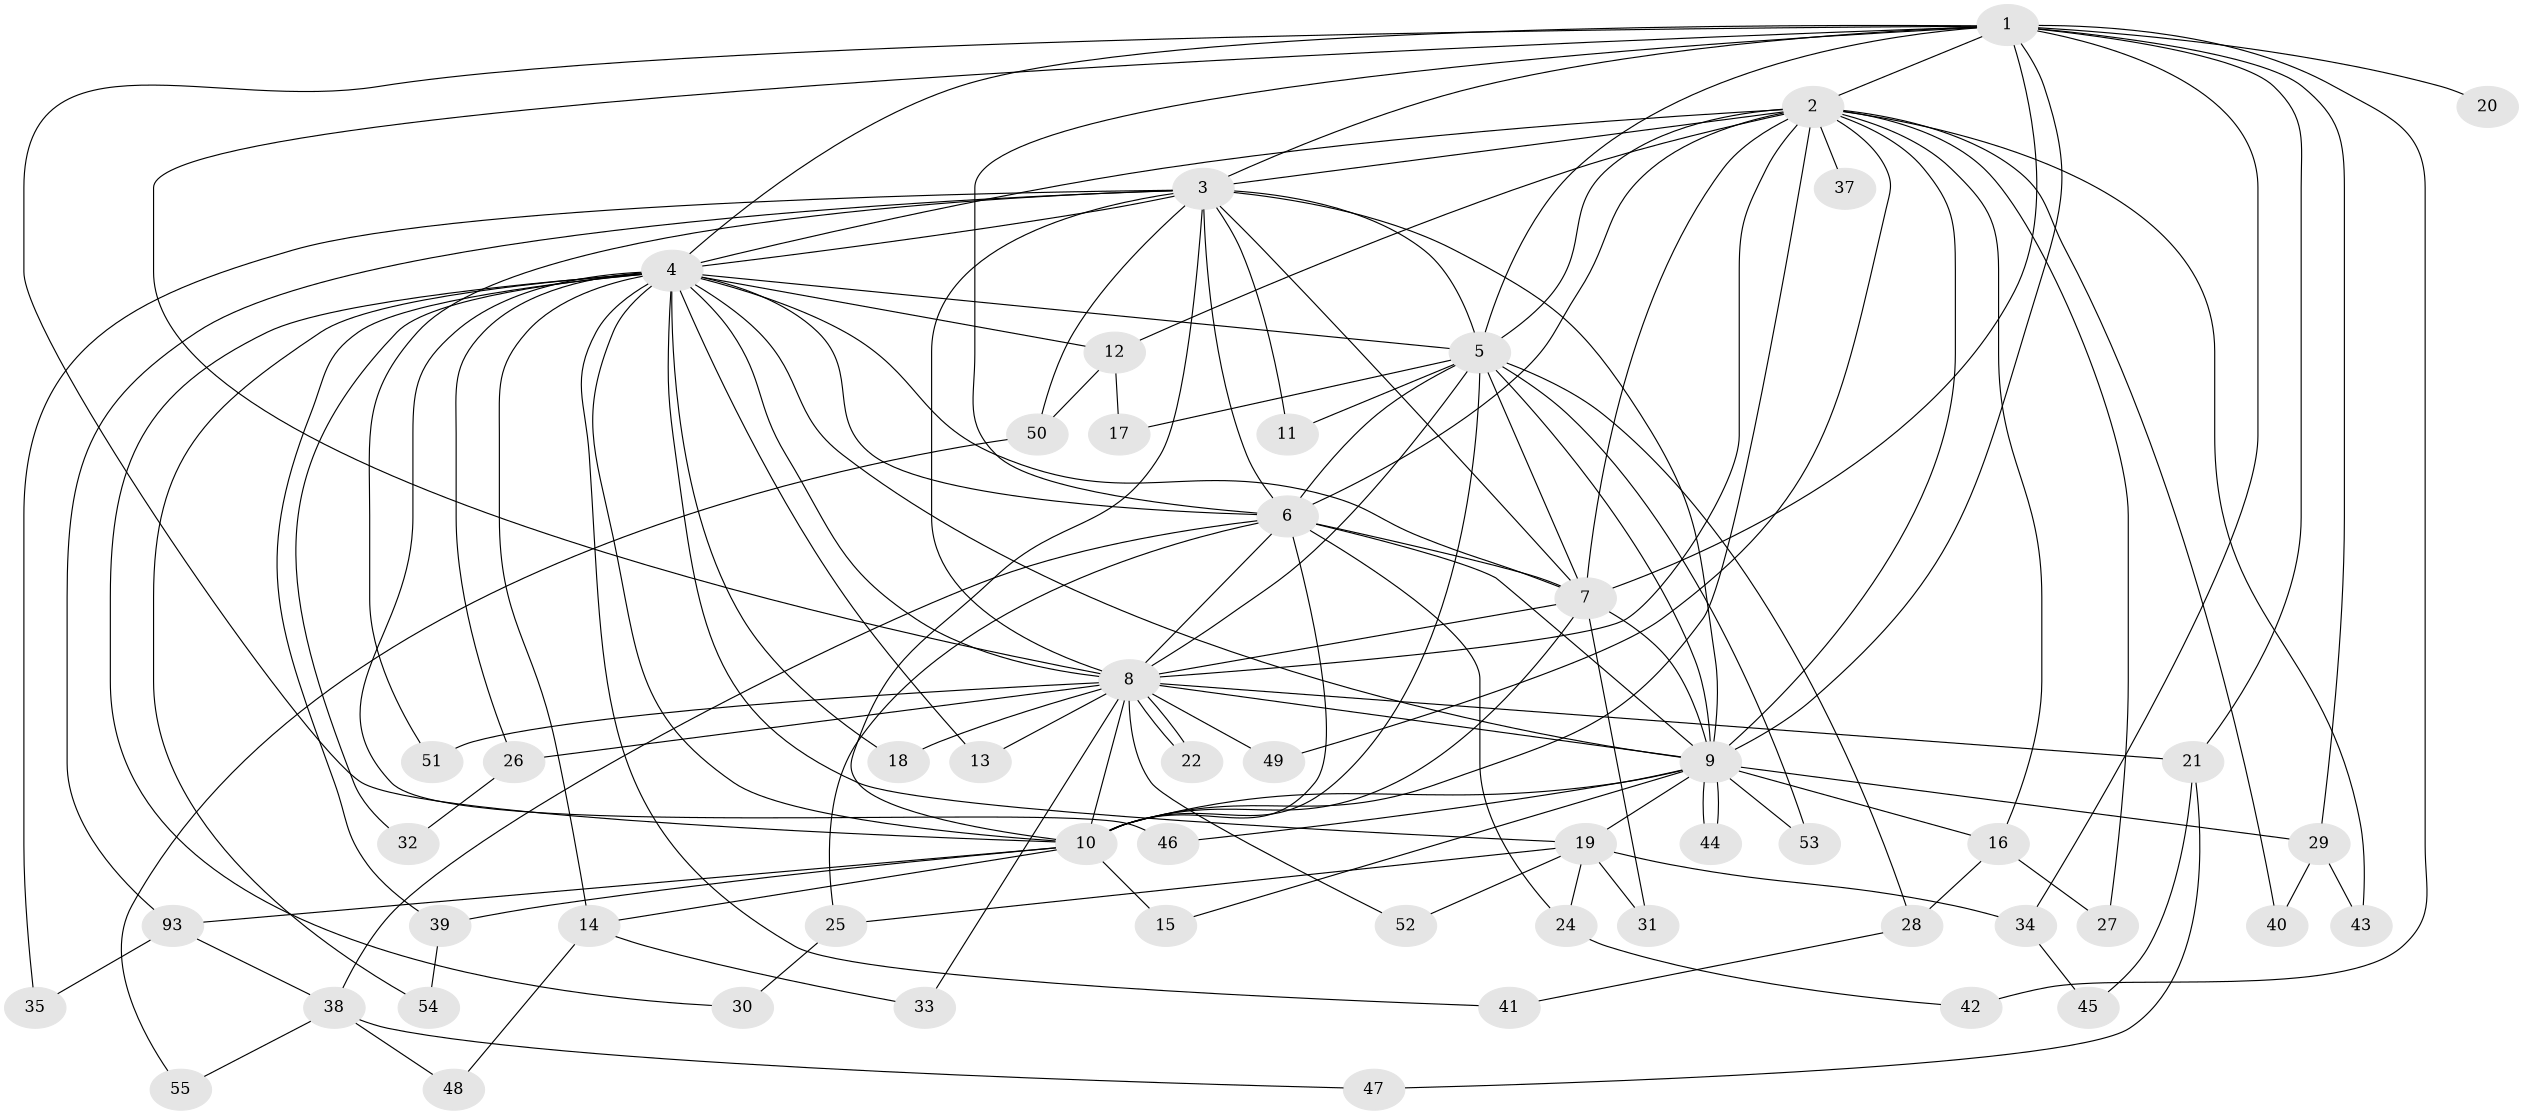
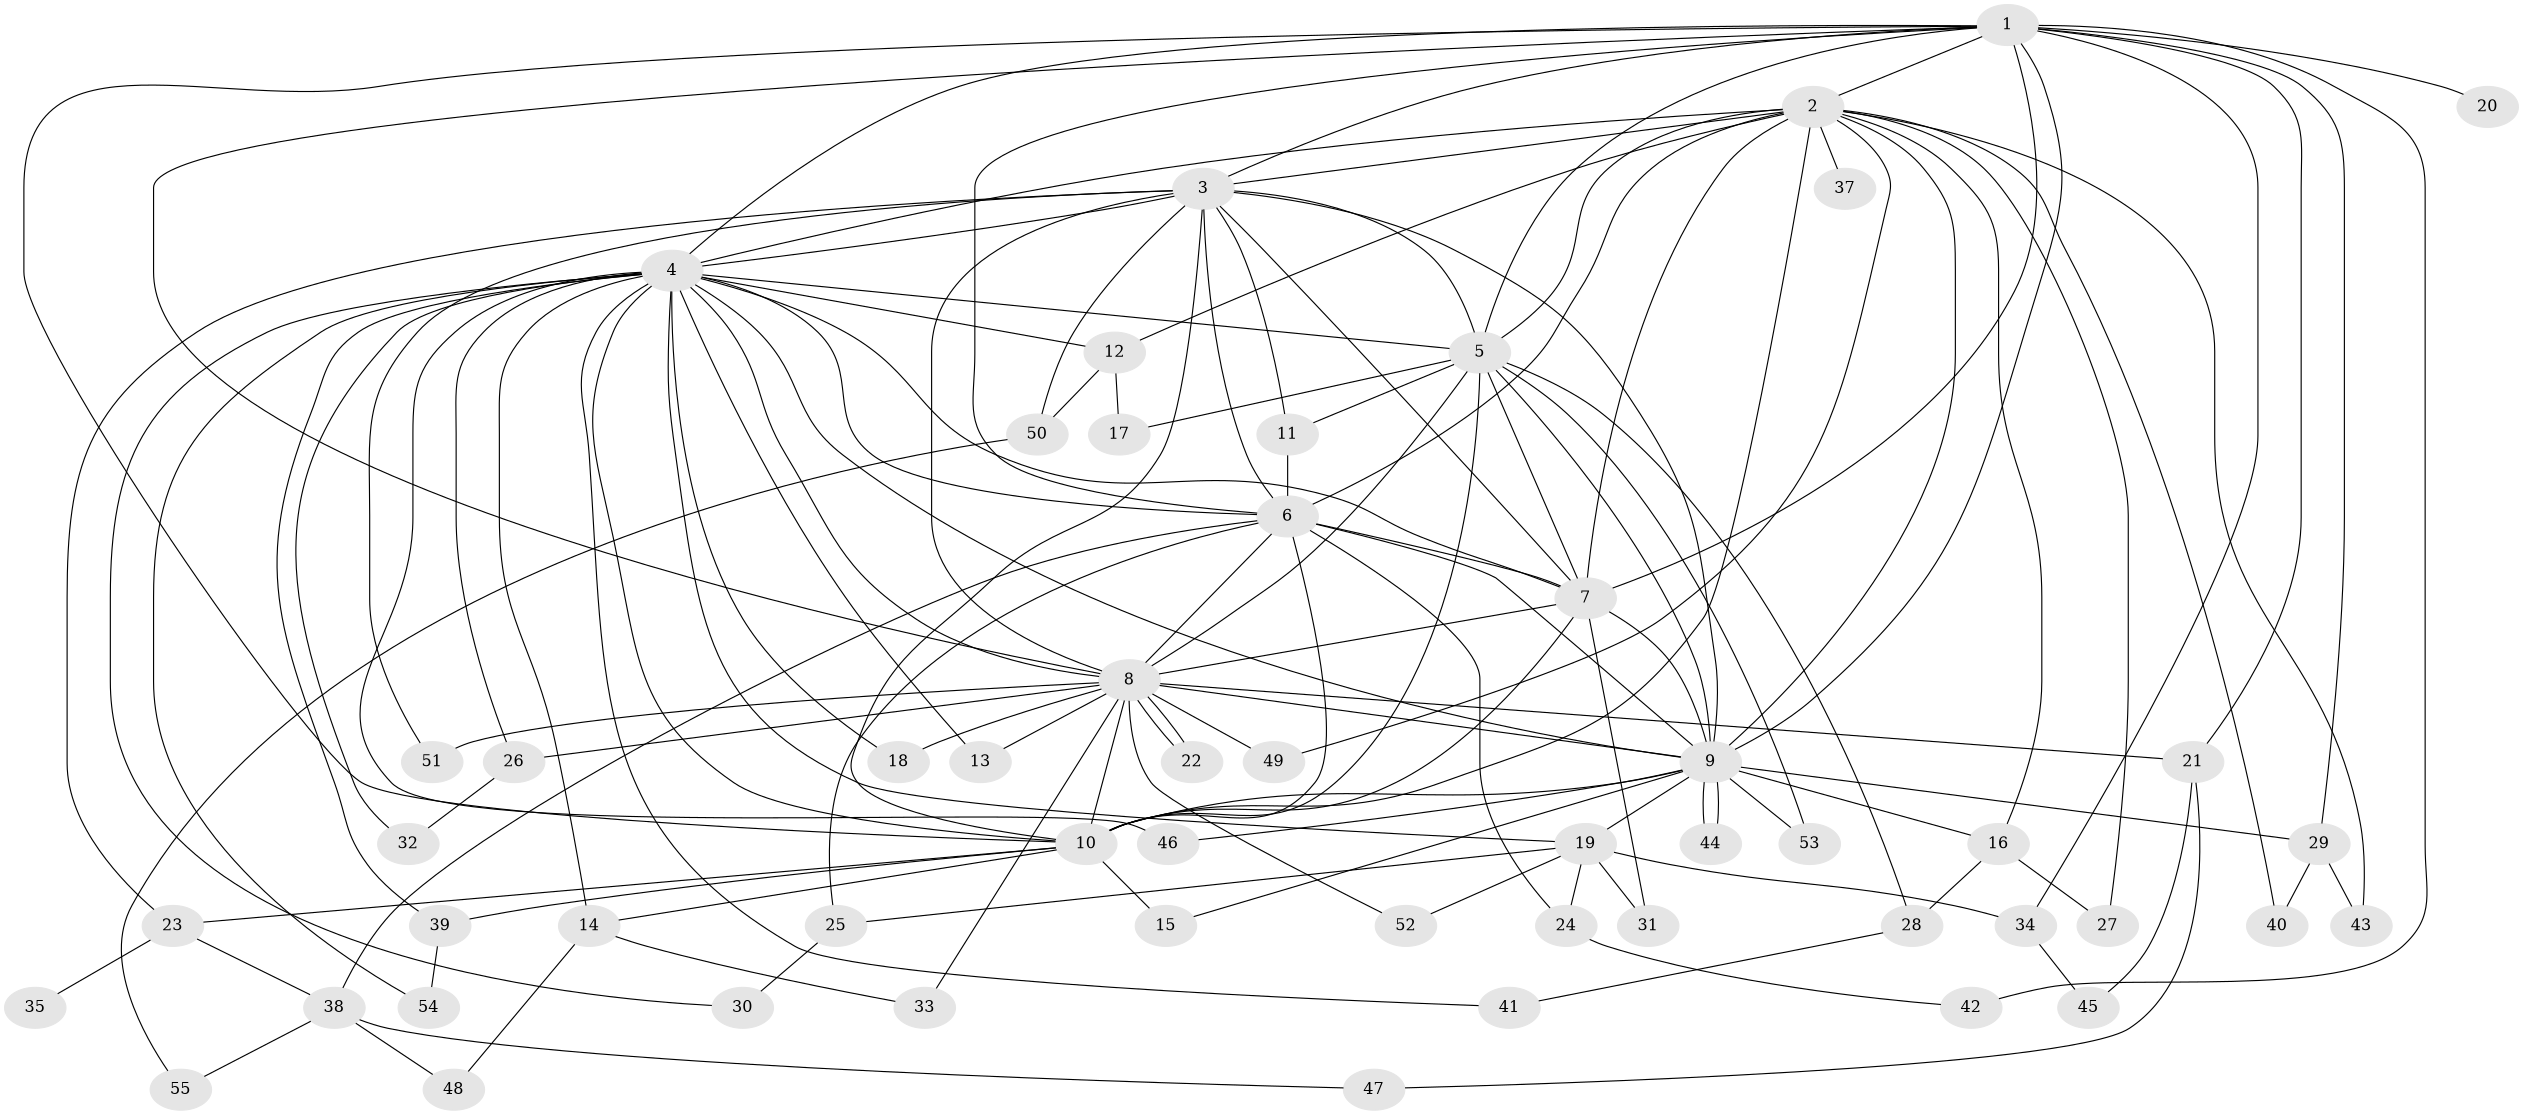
edge "3" -- "35": removed
edge "5" -- "6": now "11" -- "6"
edge "2" -- "8": removed
node "93": label "93" -> "23"
